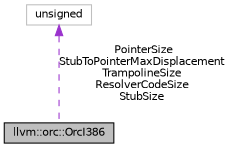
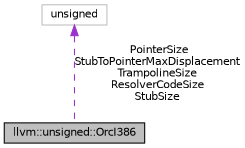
node "llvm::orc::OrcI386": label "llvm::orc::OrcI386" -> "llvm::unsigned::OrcI386"
